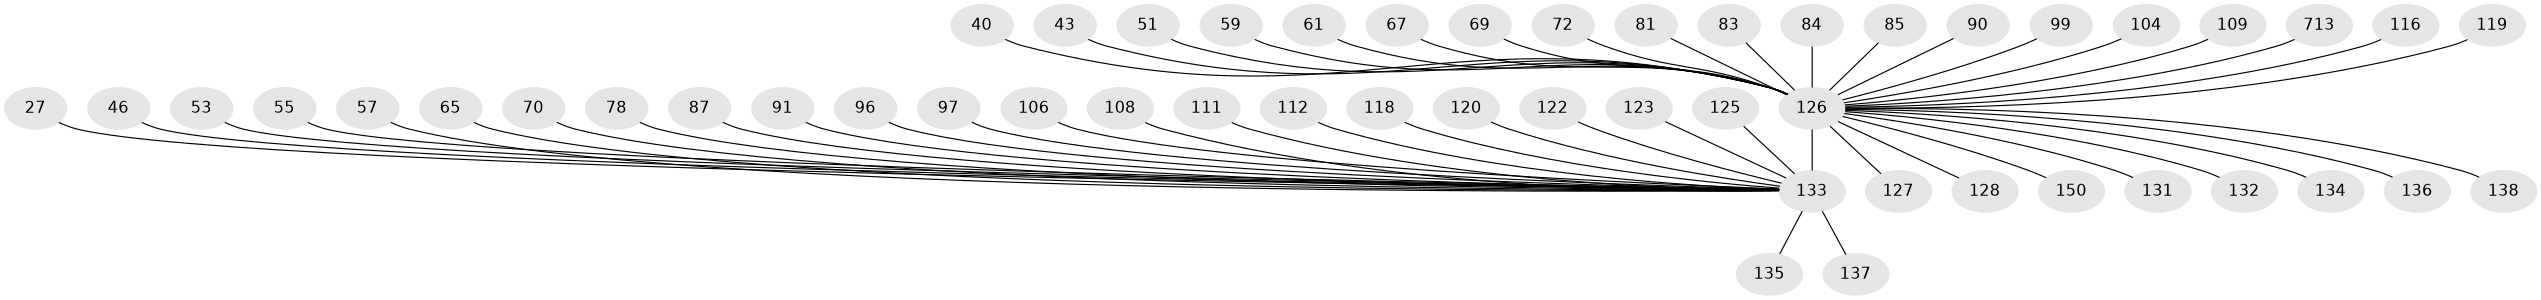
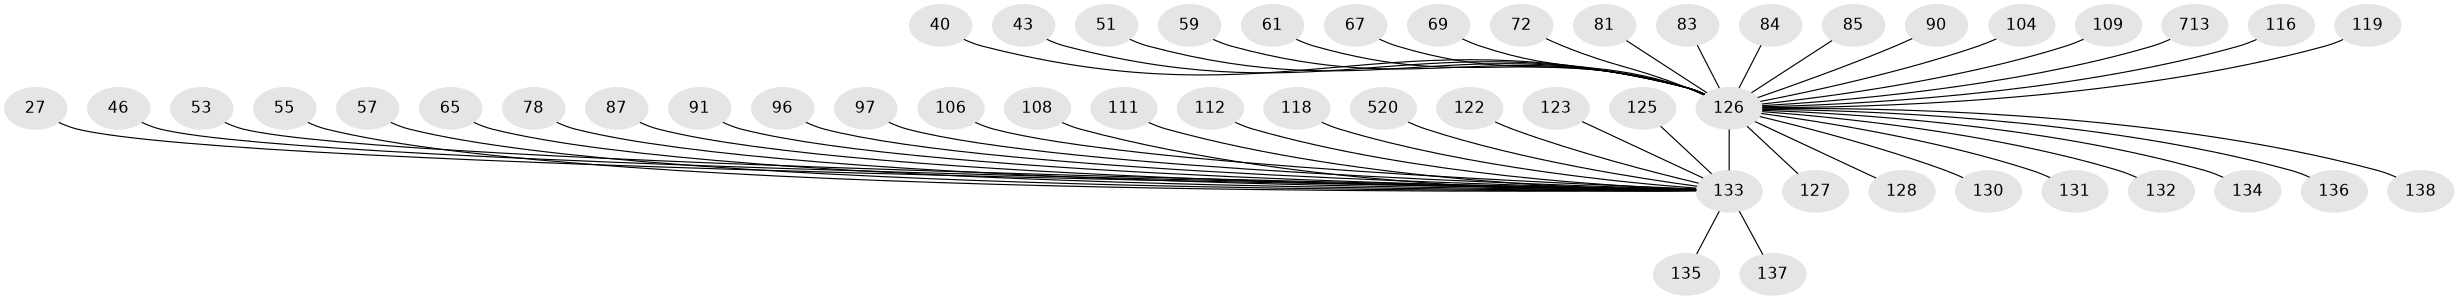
node "99": removed
node "70": removed
node "120": label "120" -> "520"
node "150": label "150" -> "130"
